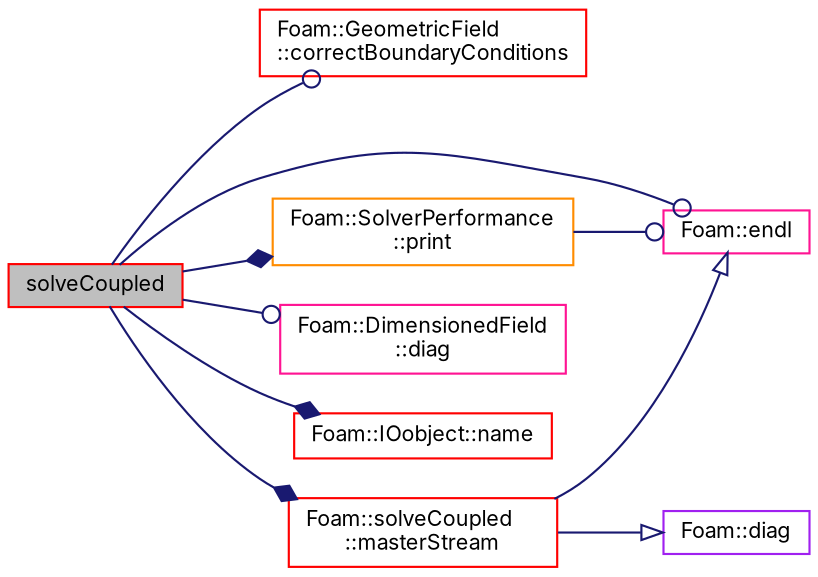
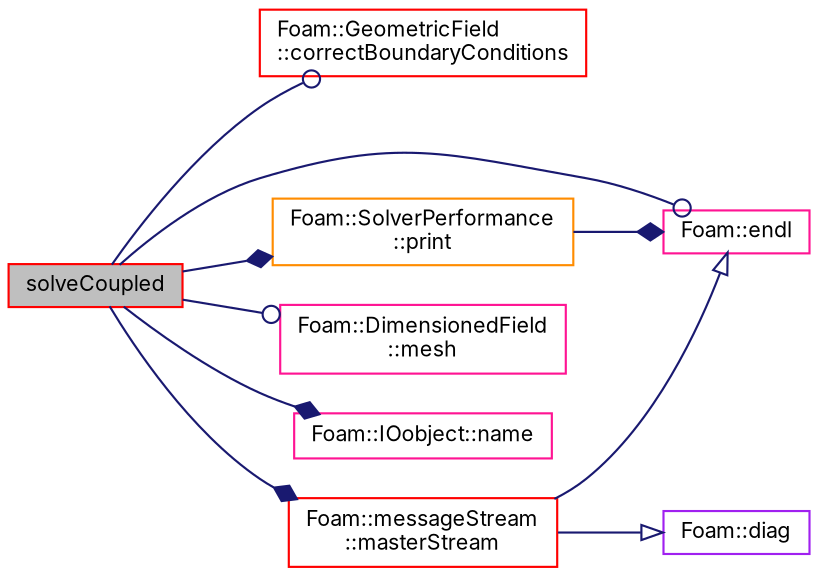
edge "Foam::SolverPerformance ::print" -> "Foam::endl": arrowhead odot -> diamond
node "Foam::DimensionedField ::diag": label "Foam::DimensionedField ::diag" -> "Foam::DimensionedField ::mesh"
node "Foam::IOobject::name": color red -> deeppink
node "Foam::solveCoupled ::masterStream": label "Foam::solveCoupled ::masterStream" -> "Foam::messageStream ::masterStream"
